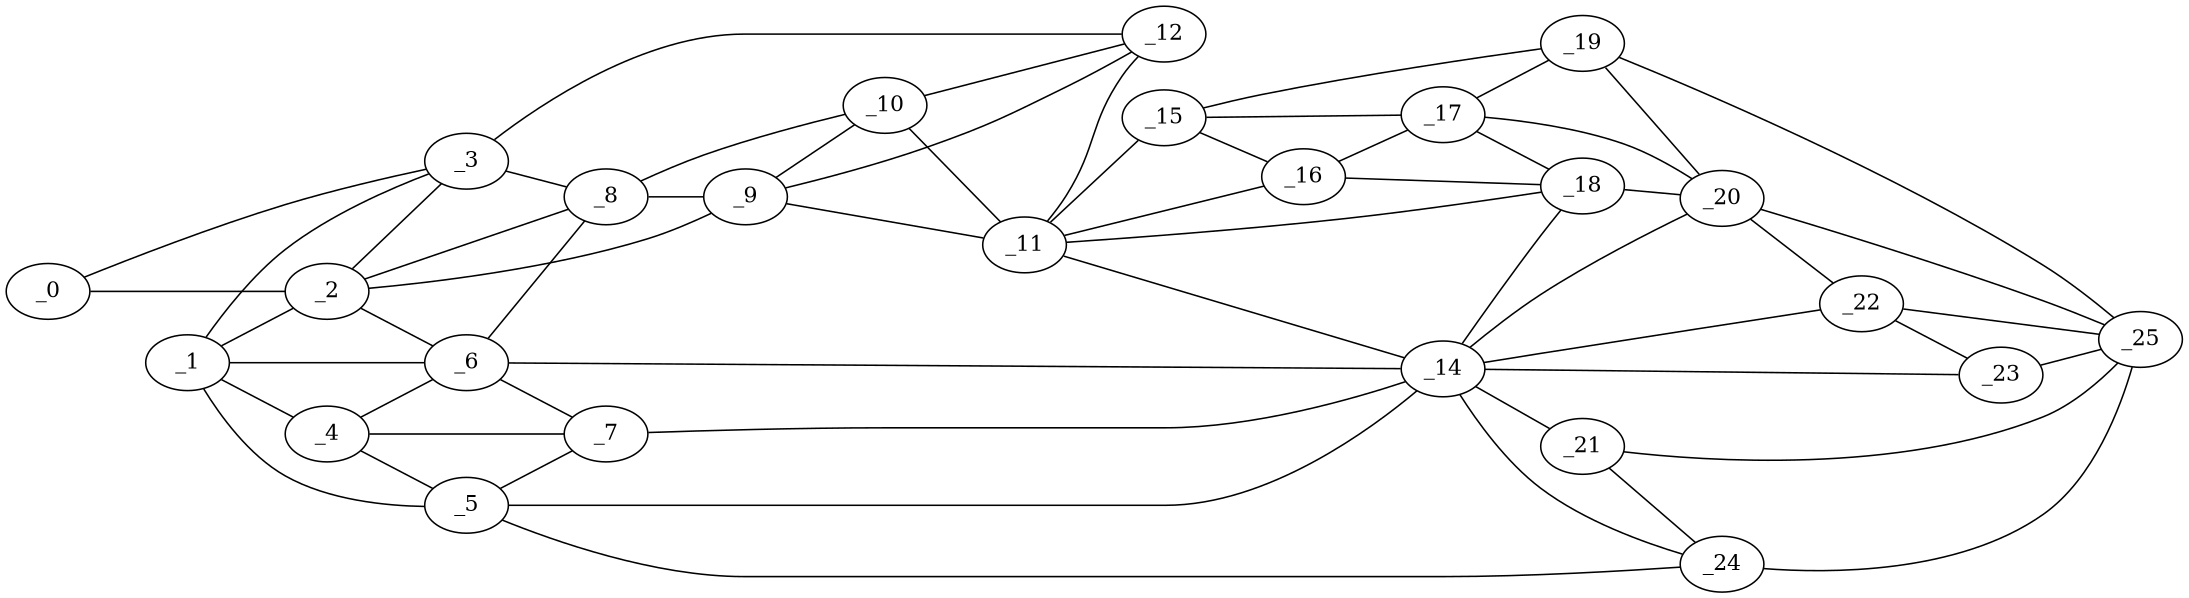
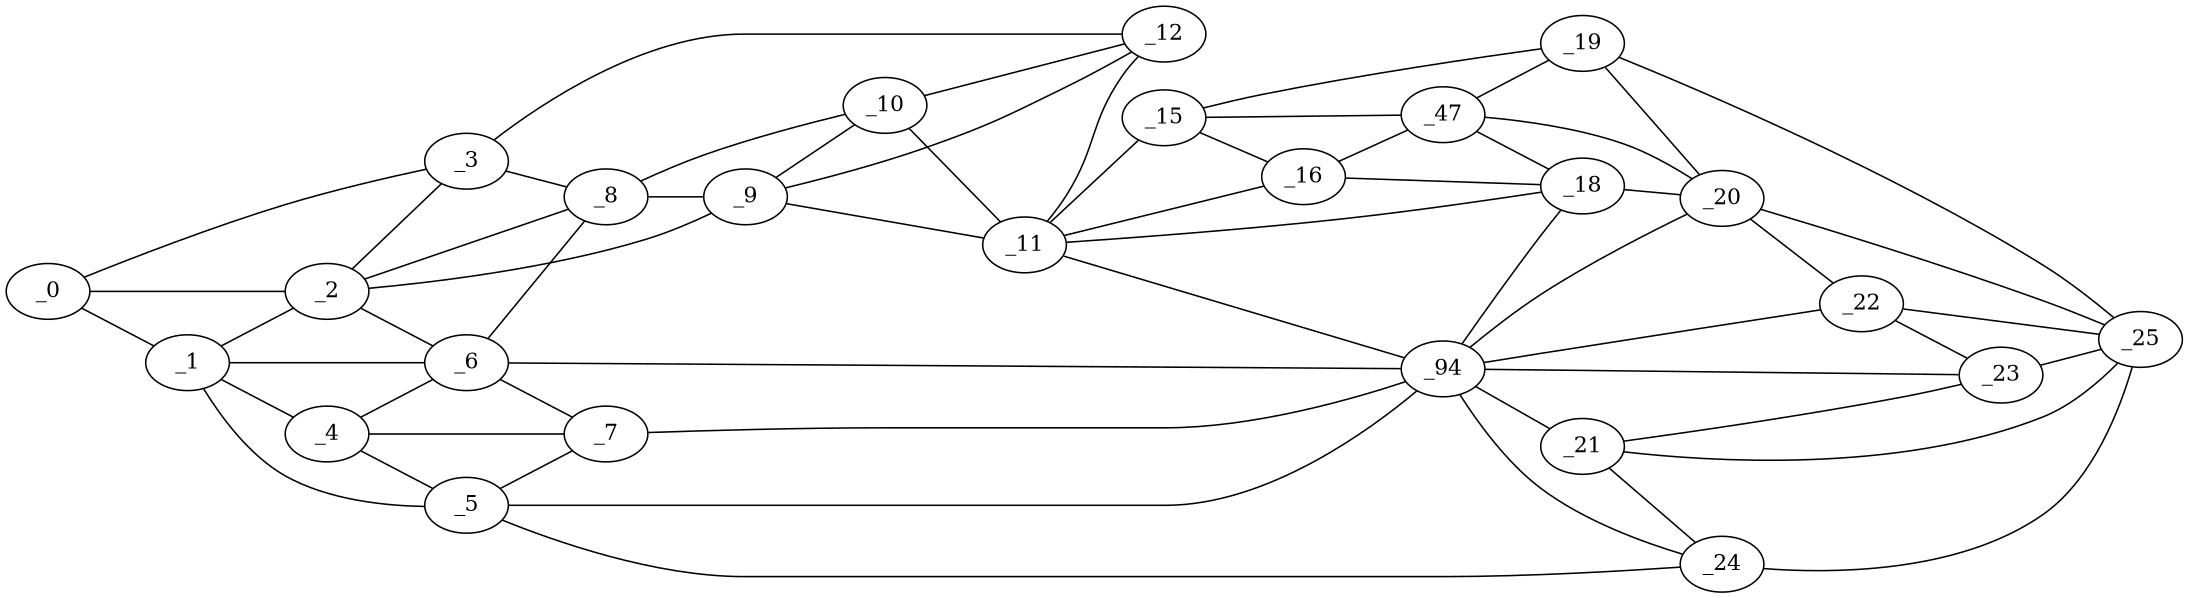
node "_17": label "_17" -> "_47"
edge "_3" -- "_1": now "_0" -- "_1"
node "_14": label "_14" -> "_94"
edge "_23" -- "_21": added
